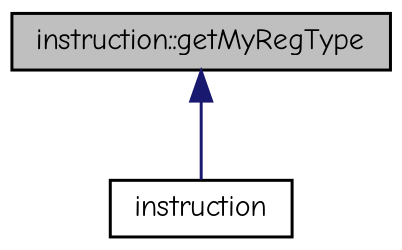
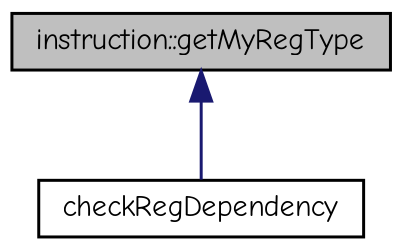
node "instruction": label "instruction" -> "checkRegDependency"
